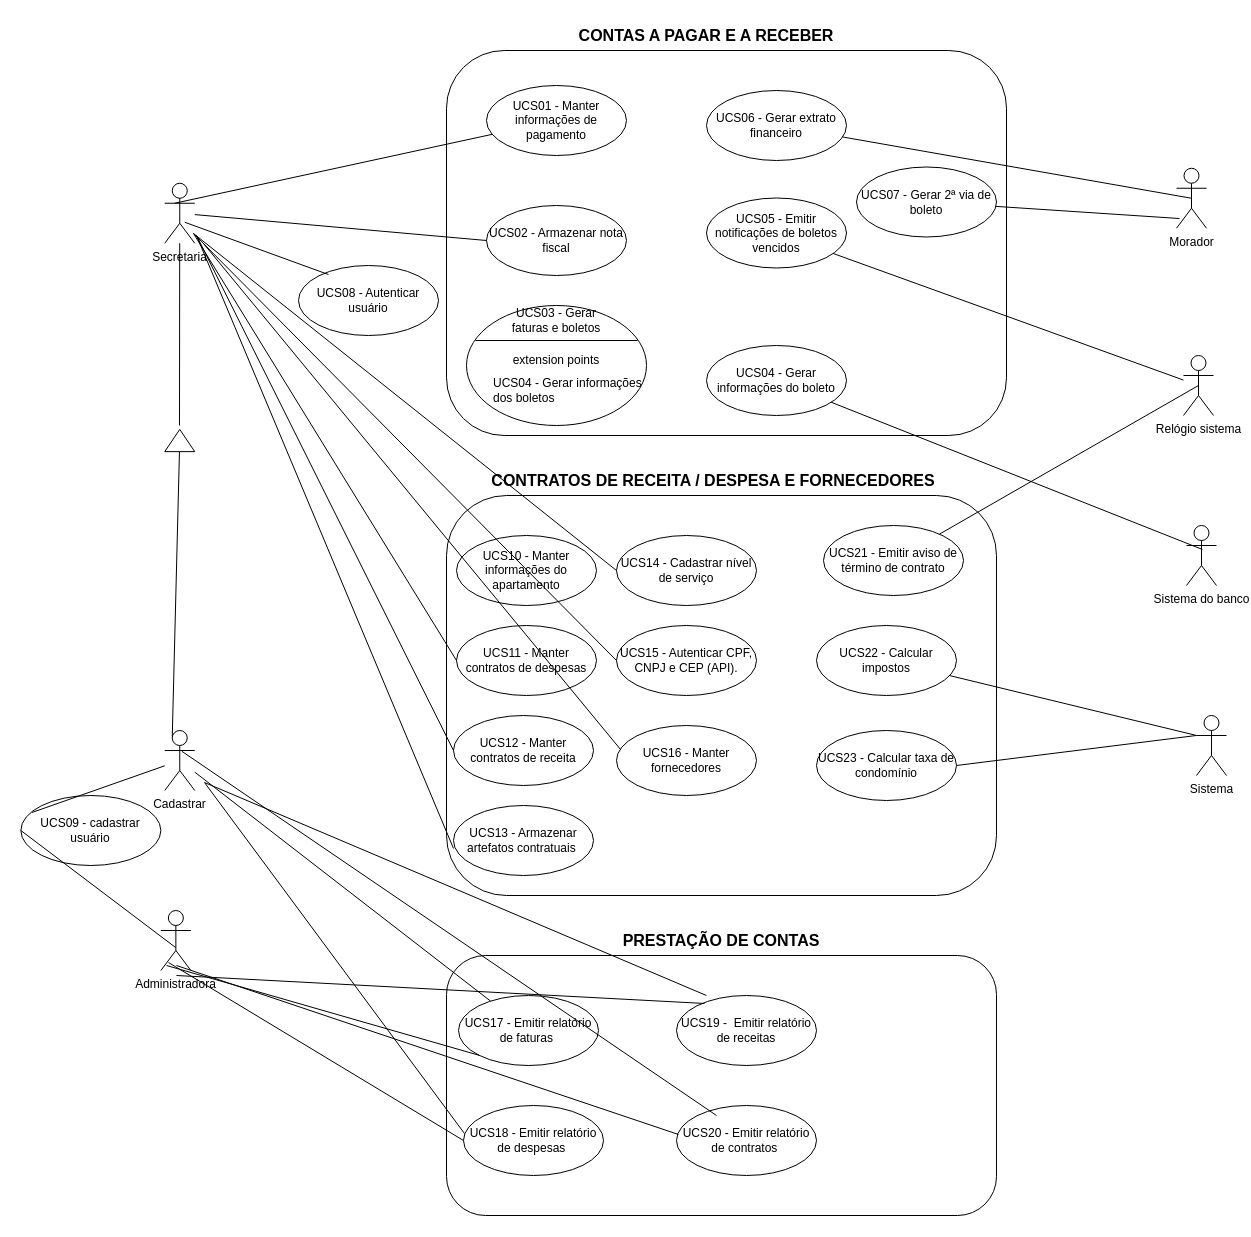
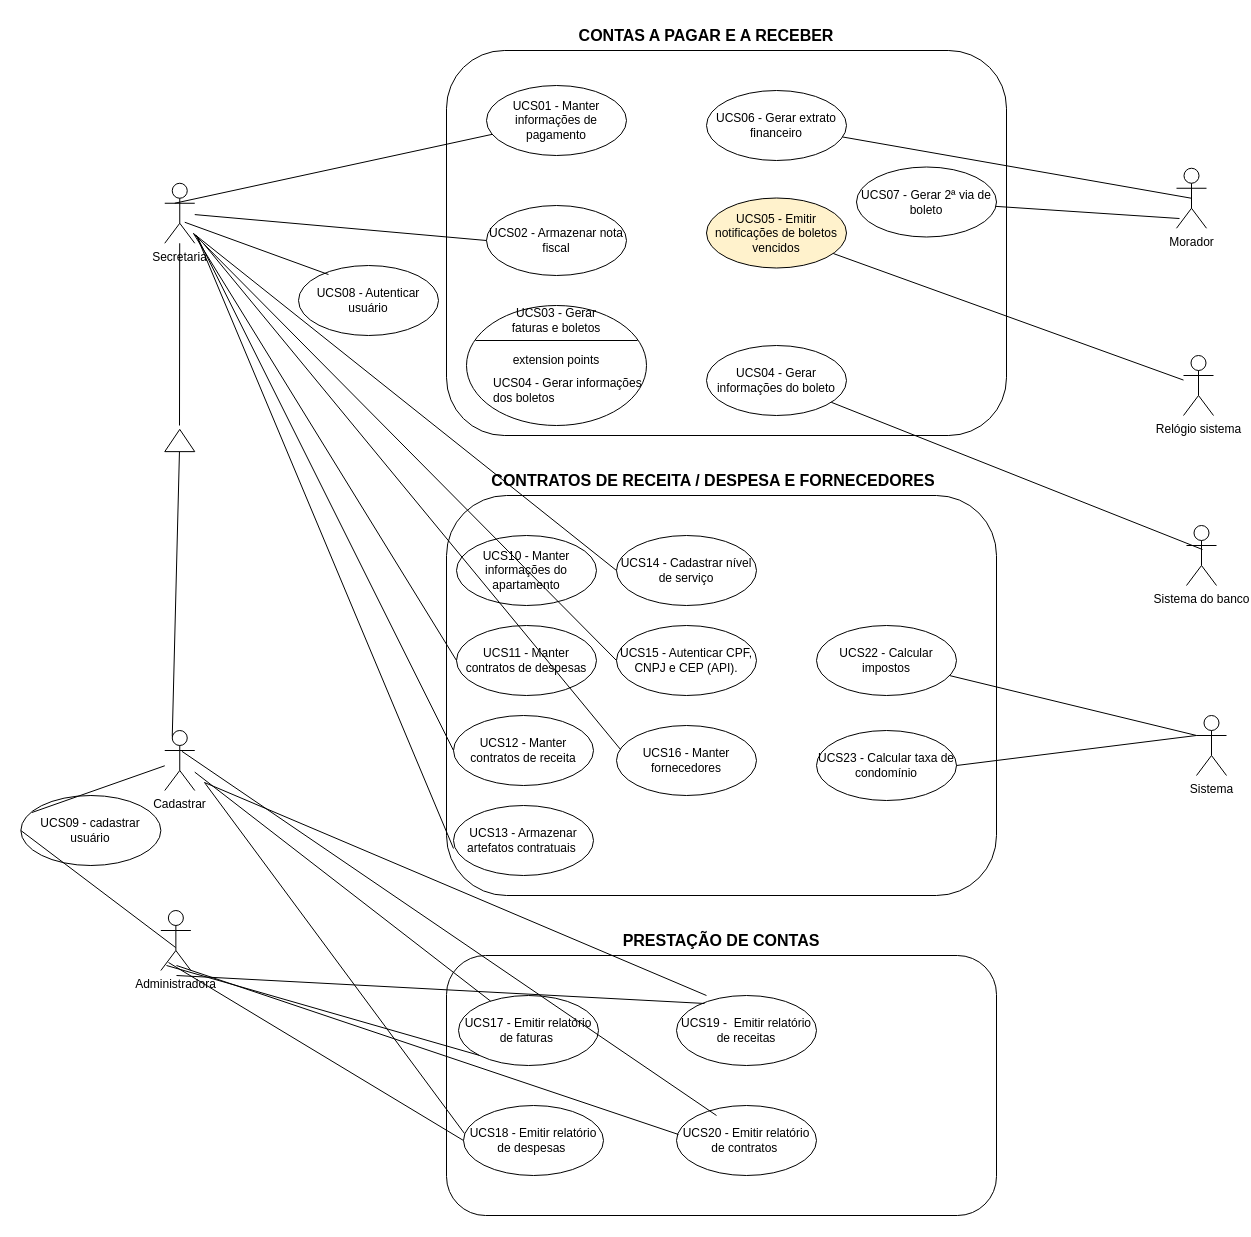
node "UCS05 - Emitir notificações de boletos vencidos": fillcolor #ffffff -> #fff2cc
edge "Relógio sistema" -- "UCS21 - Emitir aviso de término de contrato": removed
node "UCS21 - Emitir aviso de término de contrato": removed
